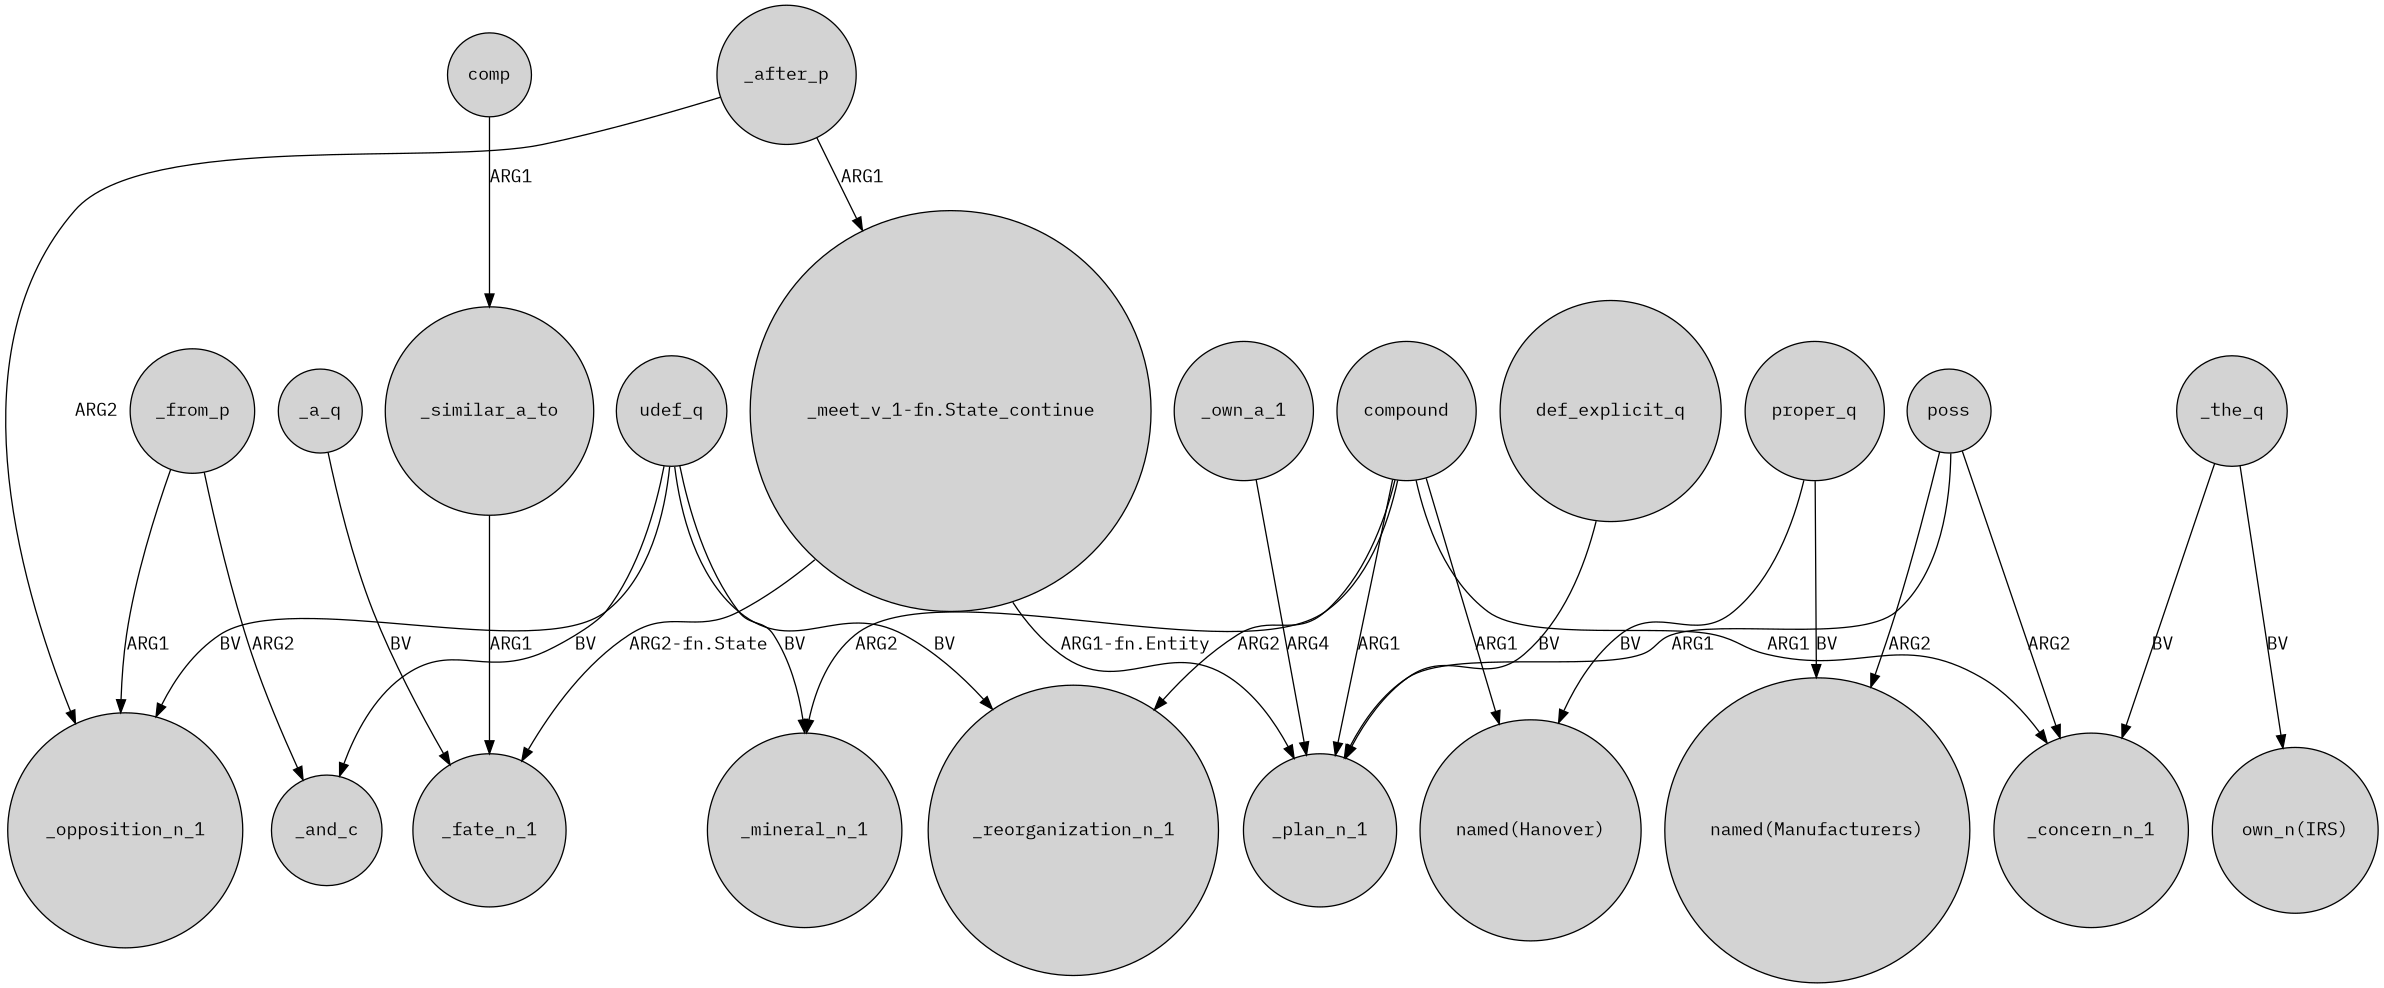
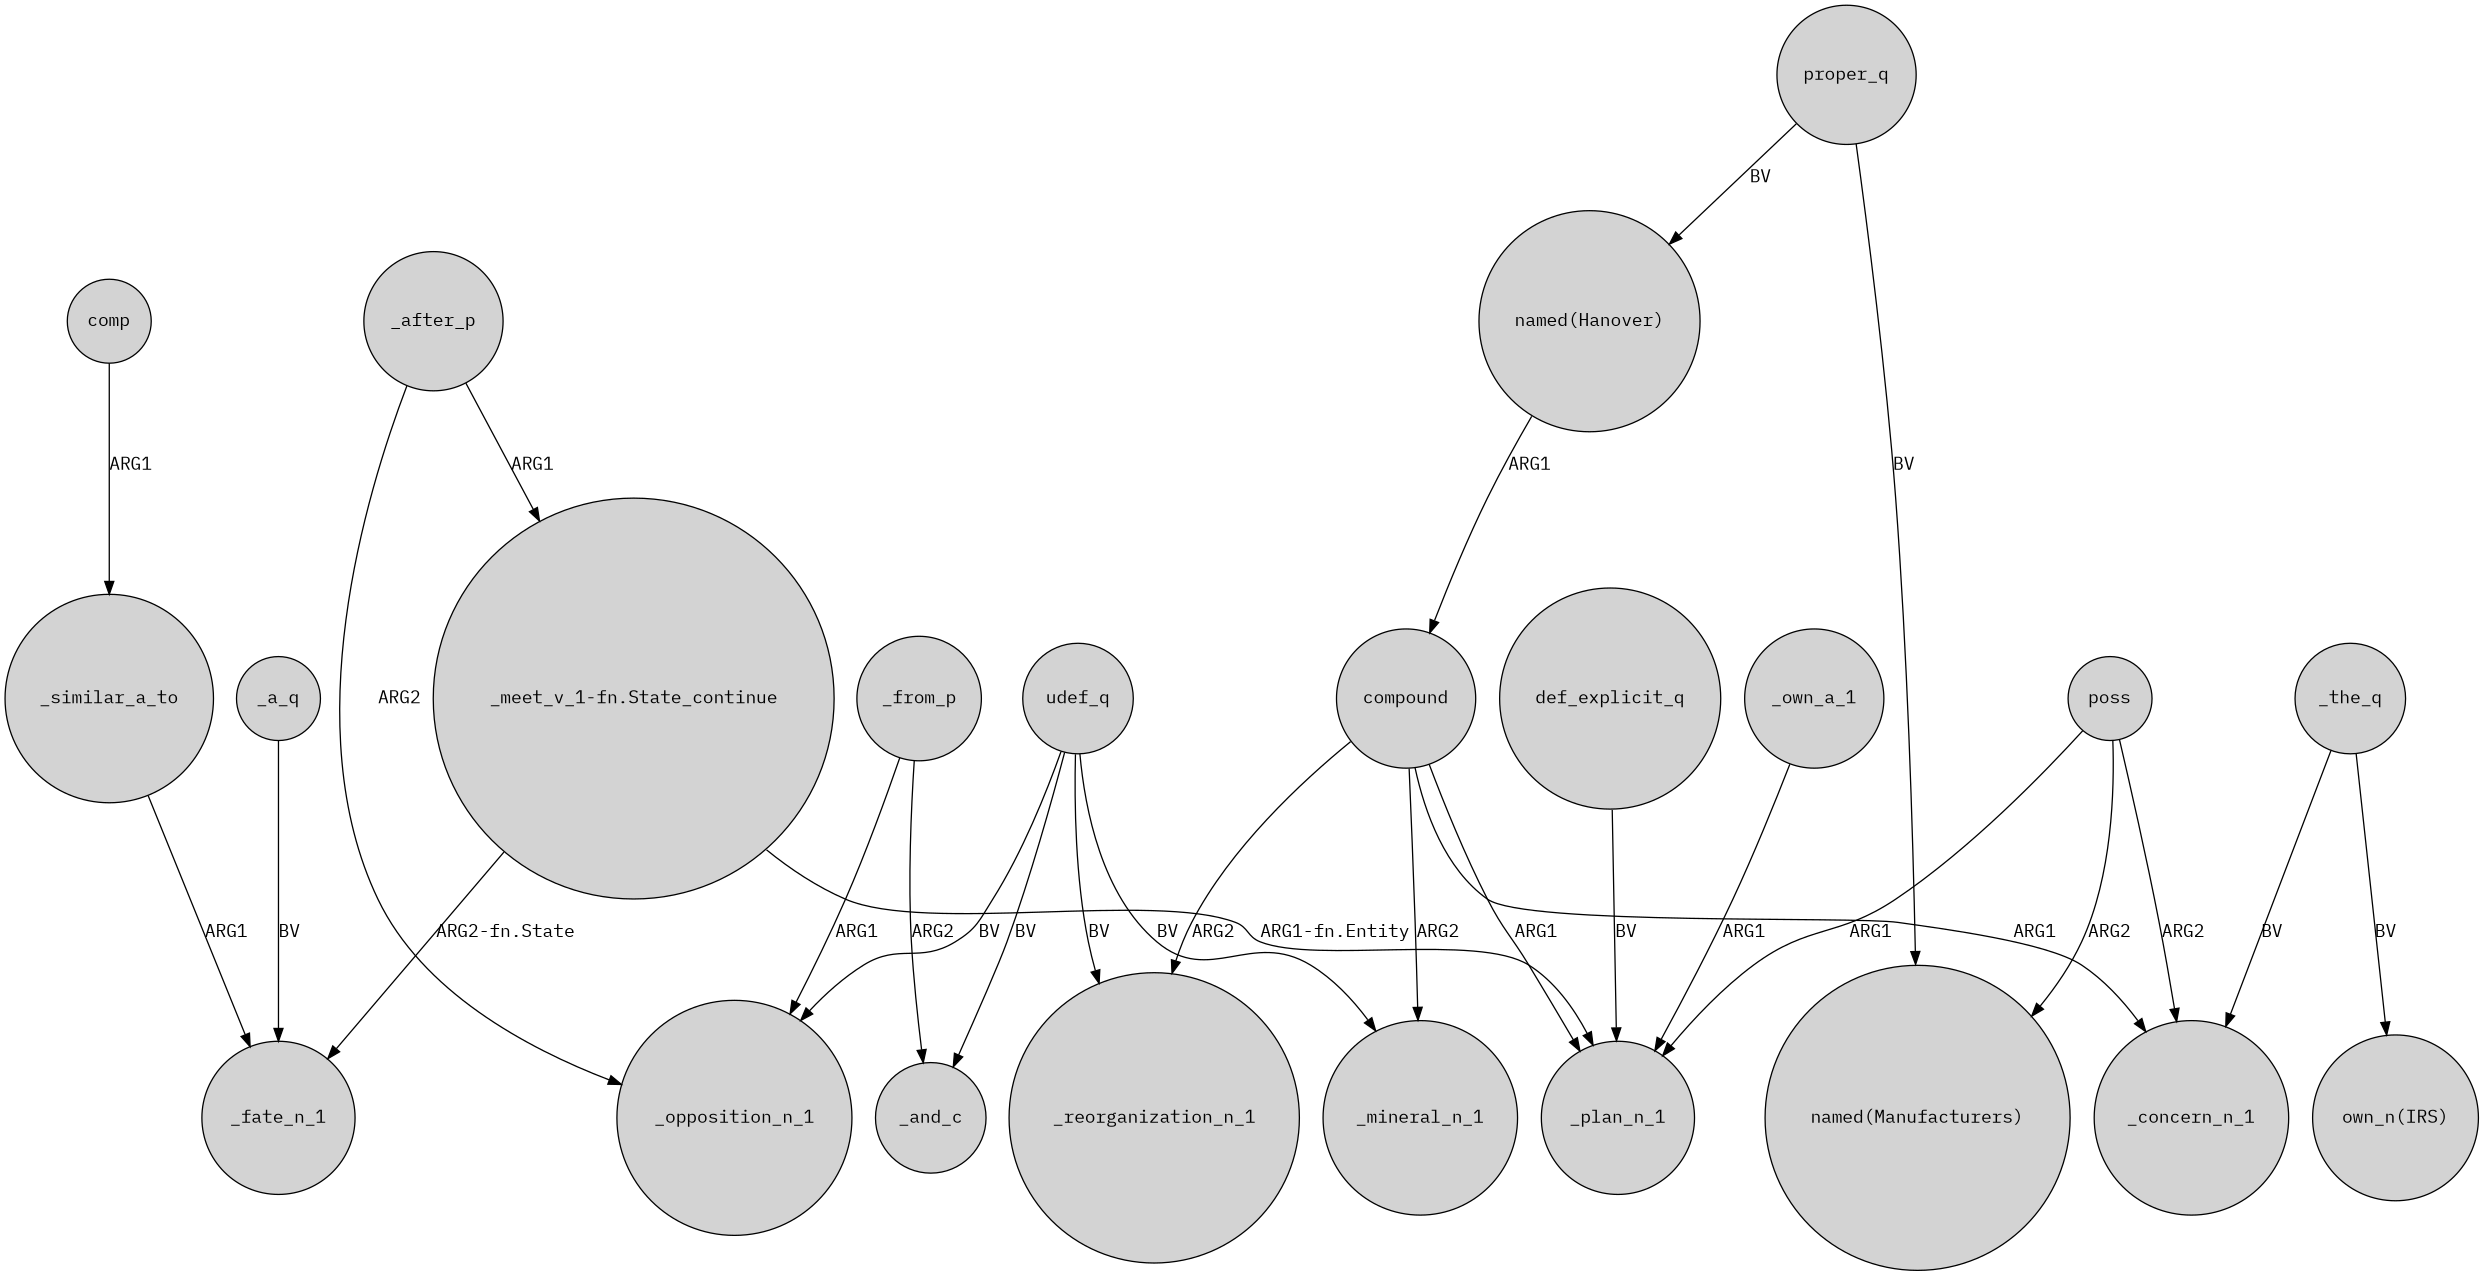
edge "compound" -> "named(Hanover)": reversed
edge "_own_a_1" -> "_plan_n_1": label "ARG4" -> "ARG1"
